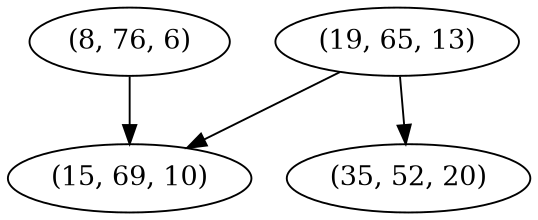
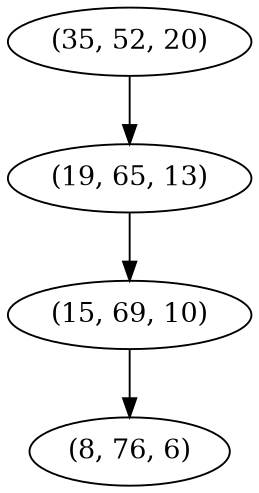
edge "(8, 76, 6)" -> "(15, 69, 10)": reversed
edge "(19, 65, 13)" -> "(35, 52, 20)": reversed
